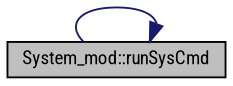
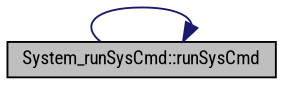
node "System_mod::runSysCmd": label "System_mod::runSysCmd" -> "System_runSysCmd::runSysCmd"
